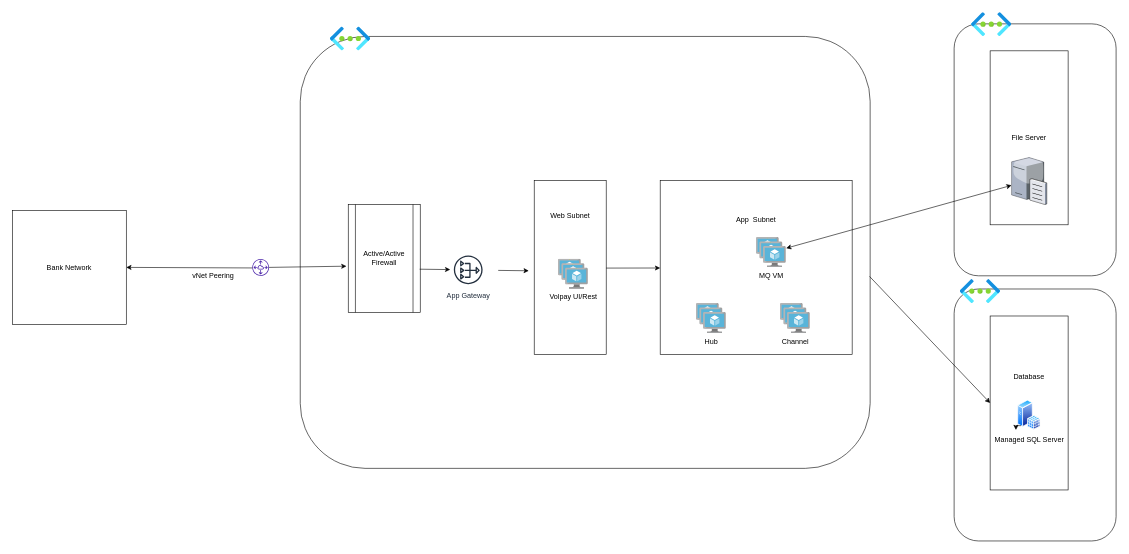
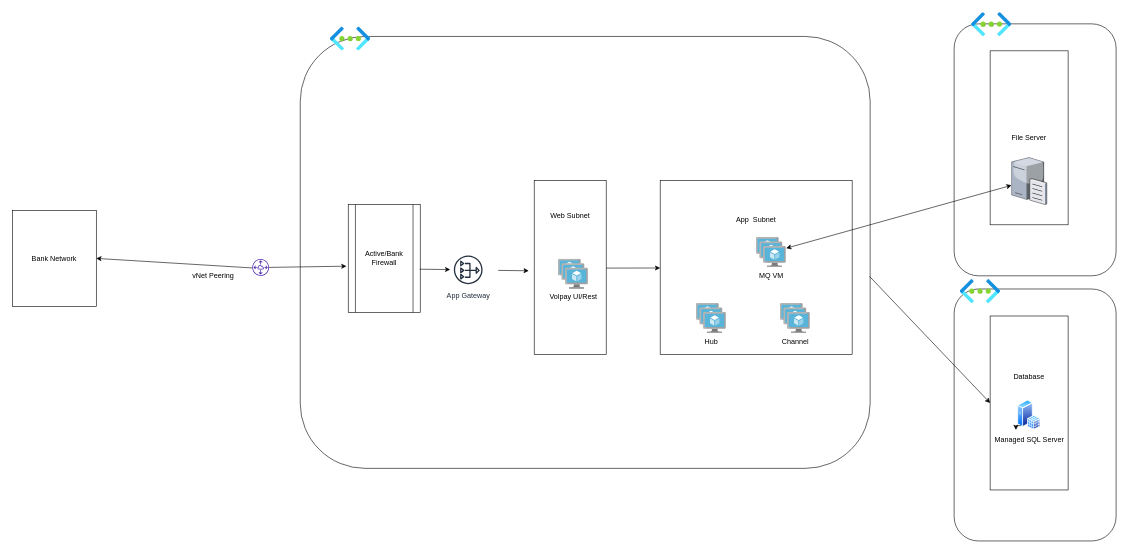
node "Active/Active Firewall": label "Active/Active Firewall" -> "Active/Bank Firewall"
node "Bank Network": size 114x114 -> 84x96
